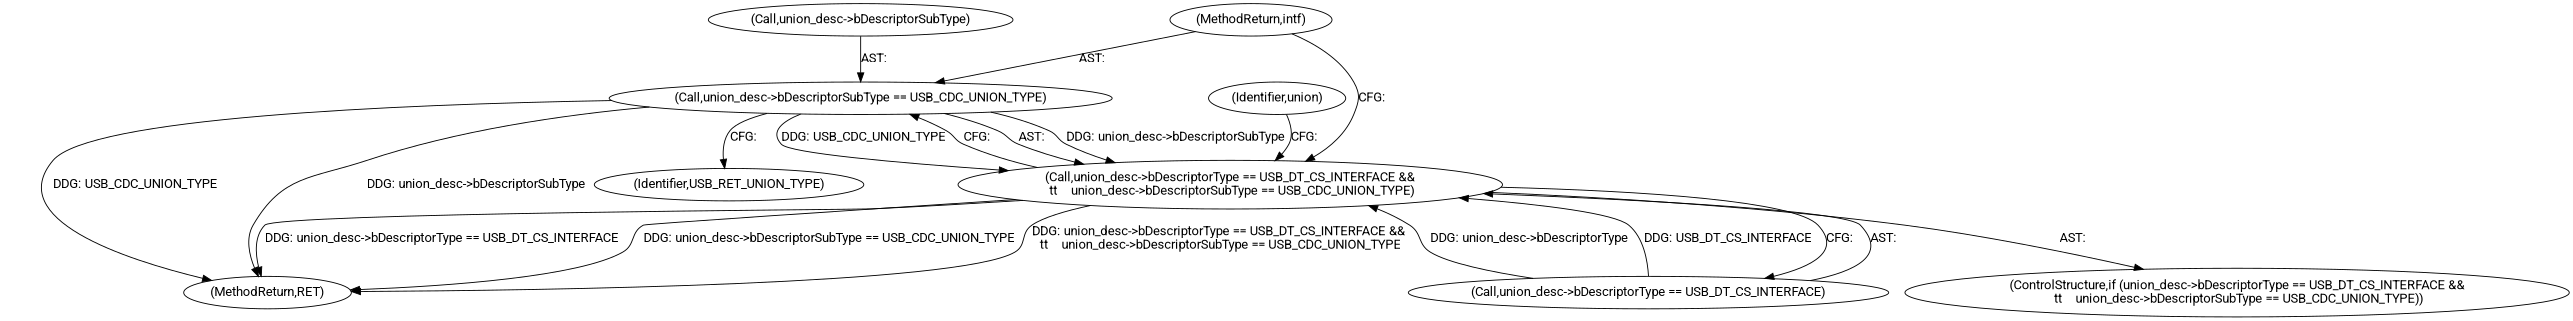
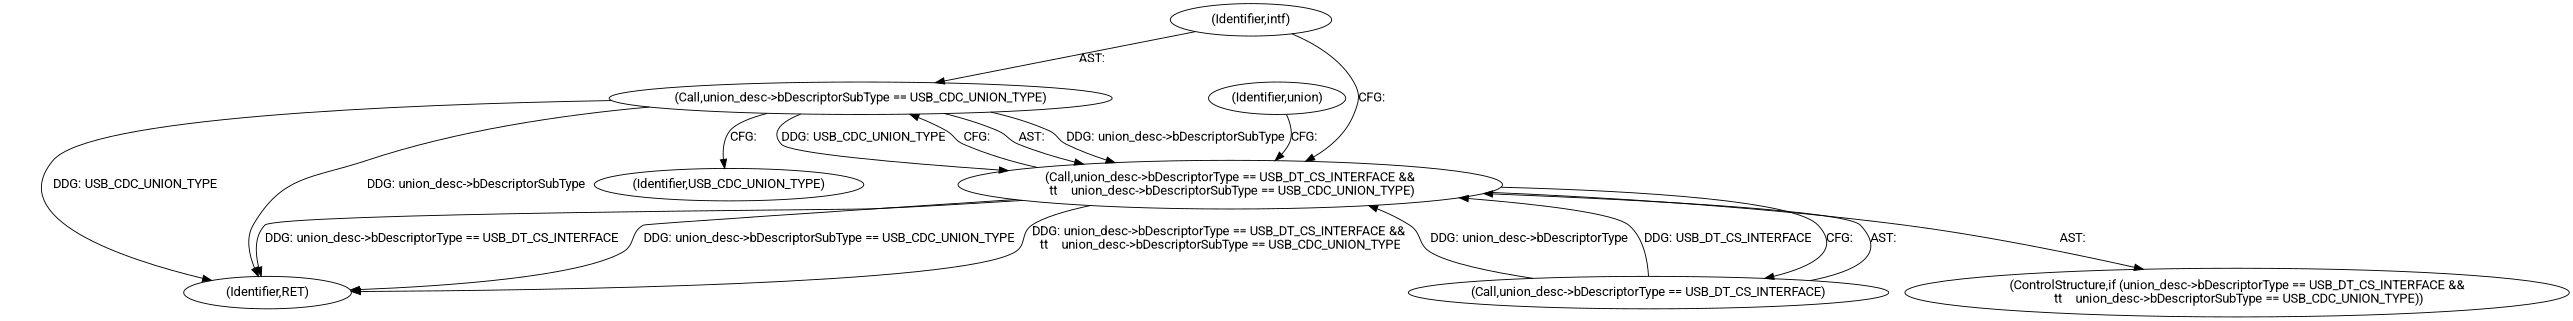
node "(Call,union_desc->bDescriptorSubType)": removed
node "(MethodReturn,intf)": label "(MethodReturn,intf)" -> "(Identifier,intf)"
node "(Identifier,USB_RET_UNION_TYPE)": label "(Identifier,USB_RET_UNION_TYPE)" -> "(Identifier,USB_CDC_UNION_TYPE)"
node "(MethodReturn,RET)": label "(MethodReturn,RET)" -> "(Identifier,RET)"
